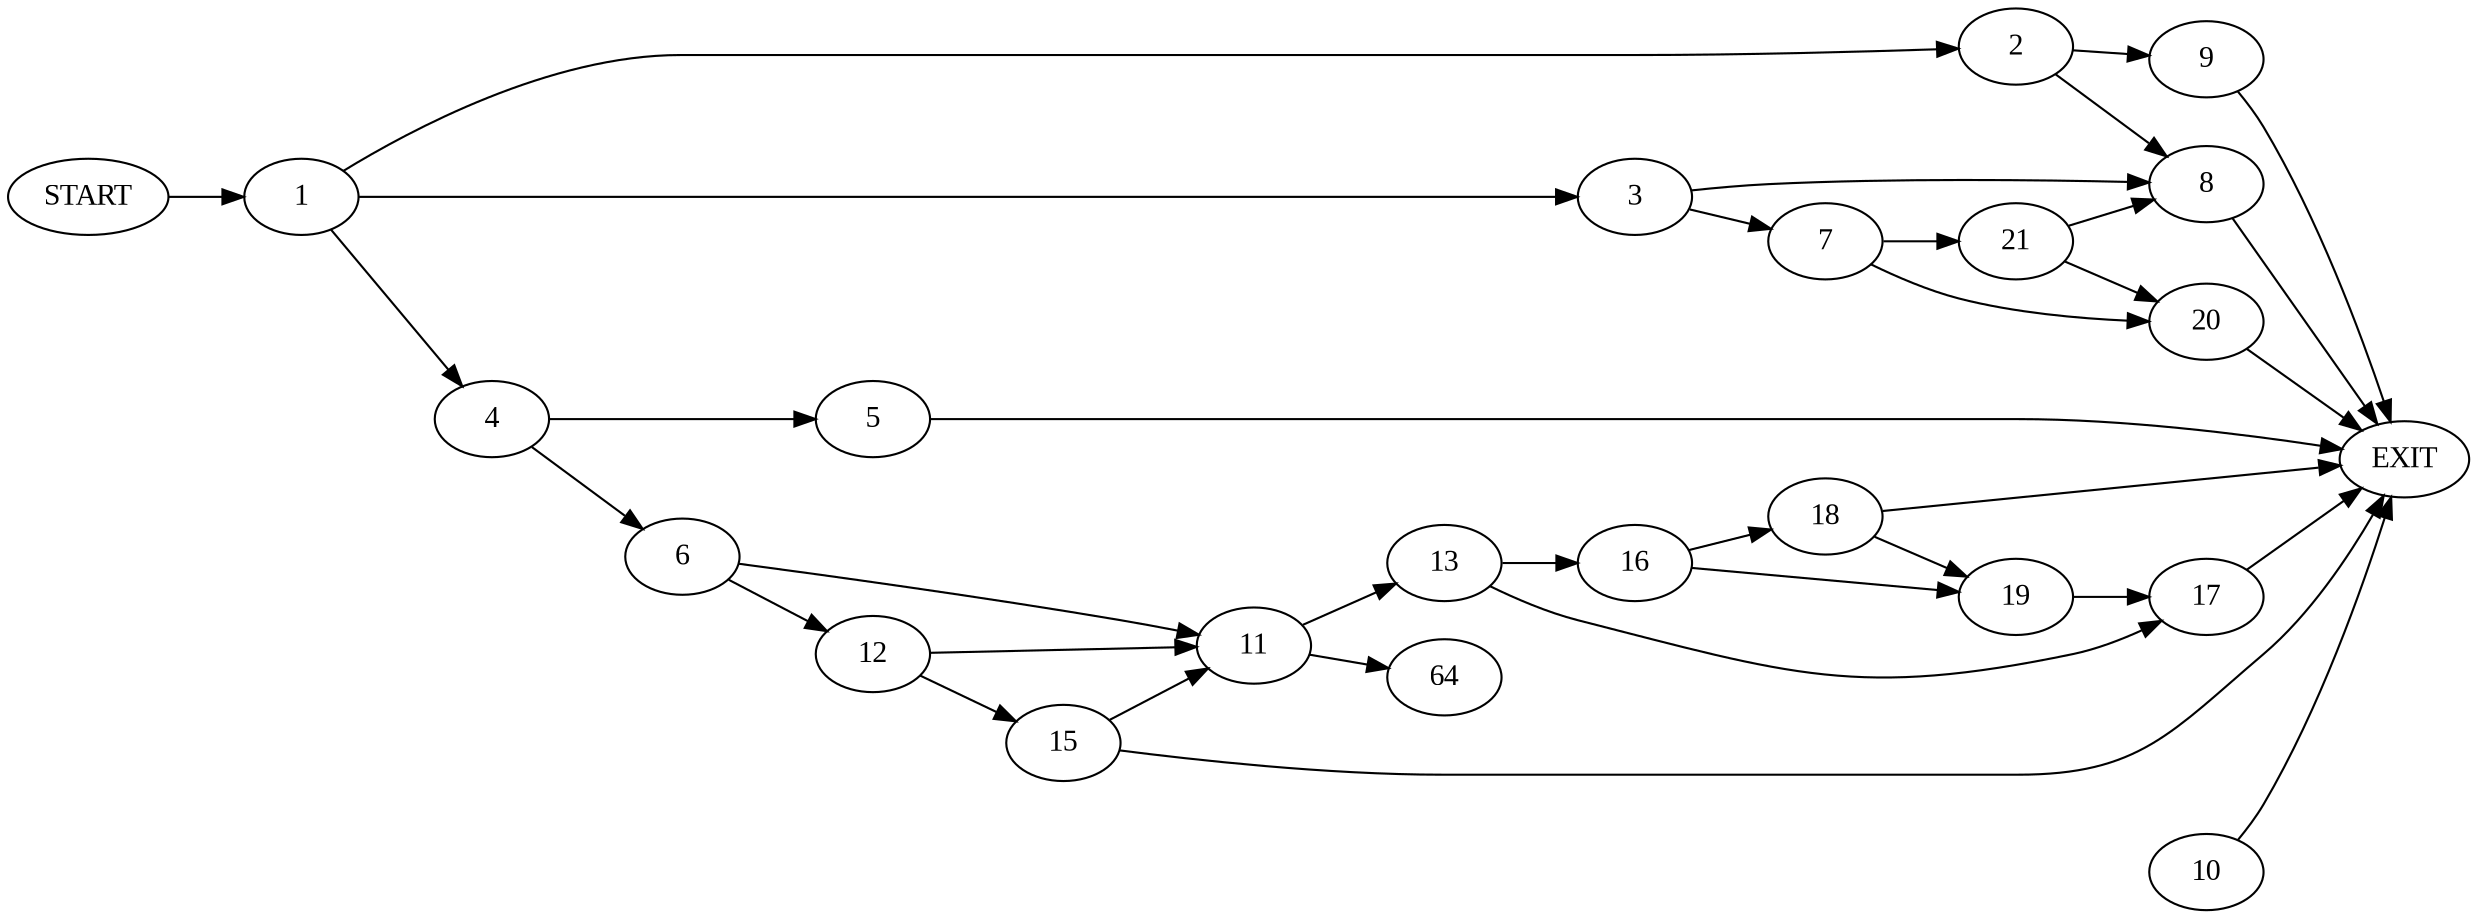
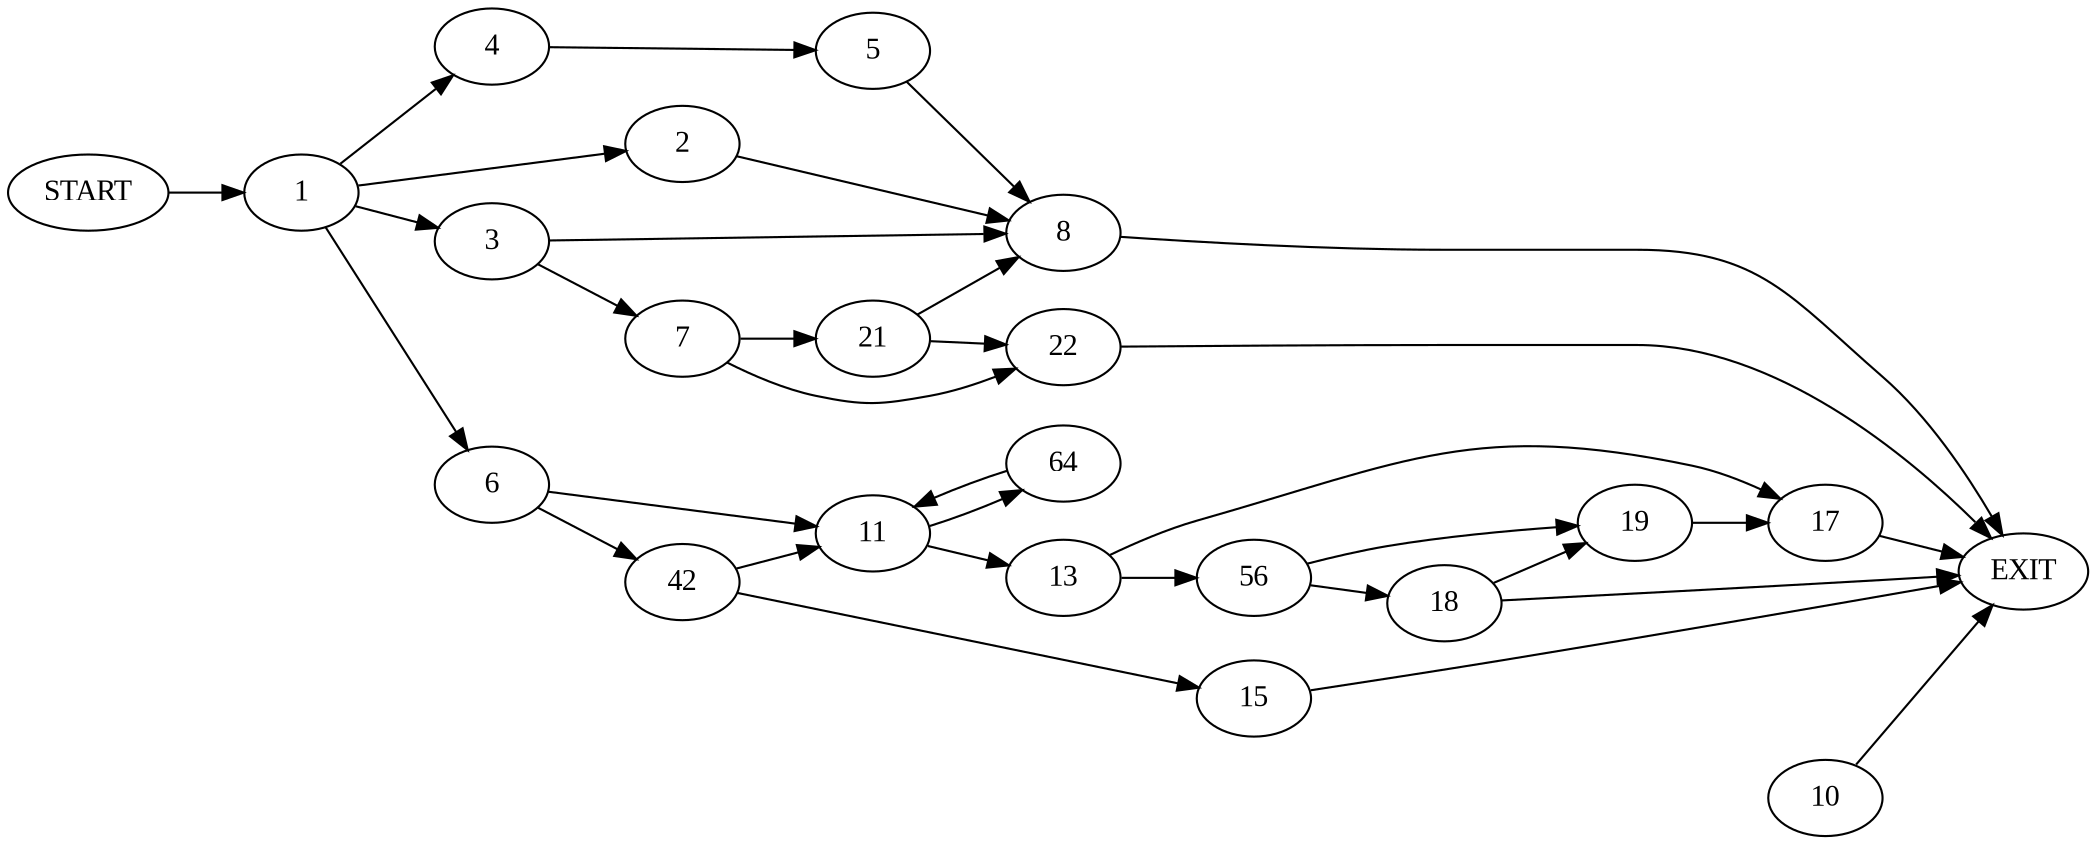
node "9": removed
node "20": label "20" -> "22"
edge "5" -> "EXIT": now "5" -> "8"
edge "4" -> "6": now "1" -> "6"
node "16": label "16" -> "56"
node "12": label "12" -> "42"
edge "15" -> "11": now "64" -> "11"
